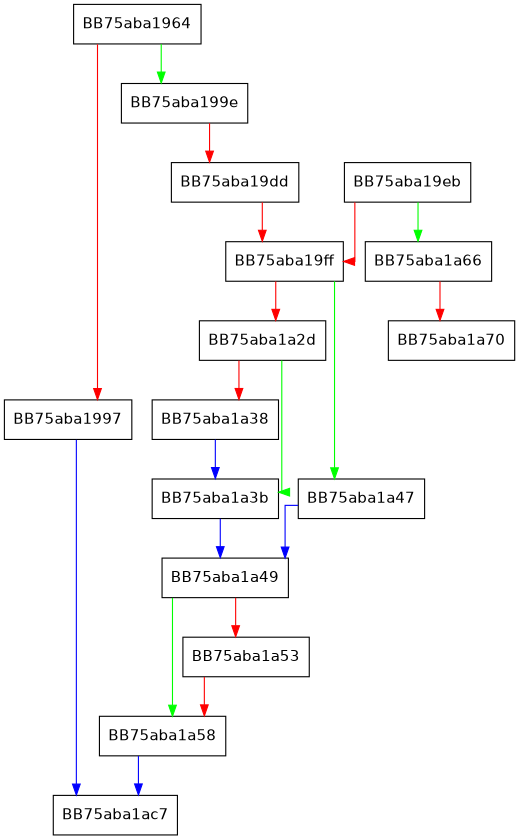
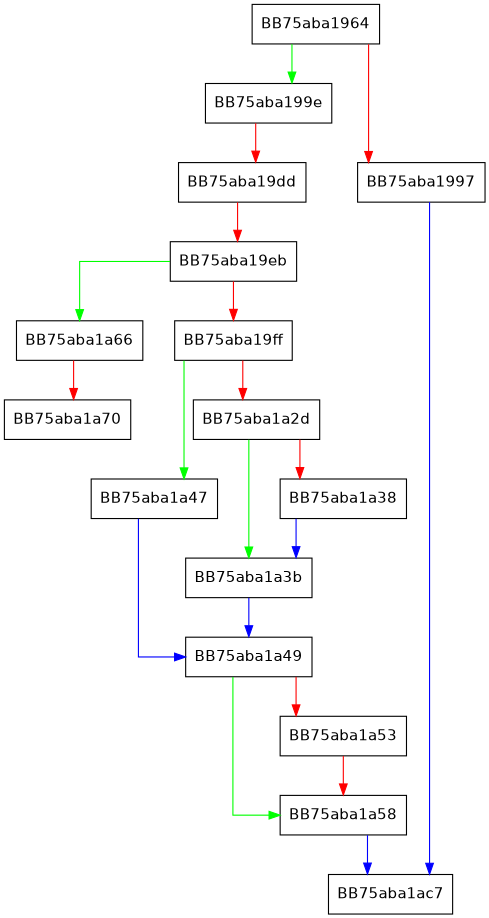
edge "BB75aba19dd" -> "BB75aba19ff": now "BB75aba19dd" -> "BB75aba19eb"
